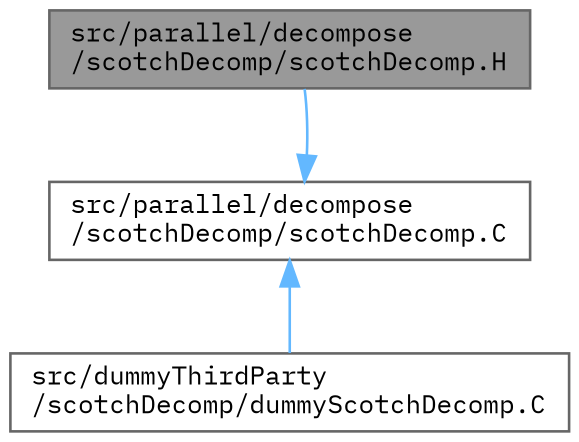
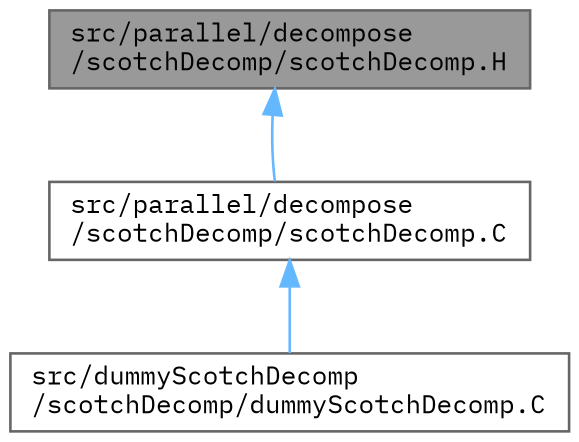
edge "src/parallel/decompose /scotchDecomp/scotchDecomp.H" -> "src/parallel/decompose /scotchDecomp/scotchDecomp.C": reversed
node "src/dummyThirdParty /scotchDecomp/dummyScotchDecomp.C": label "src/dummyThirdParty /scotchDecomp/dummyScotchDecomp.C" -> "src/dummyScotchDecomp /scotchDecomp/dummyScotchDecomp.C"
